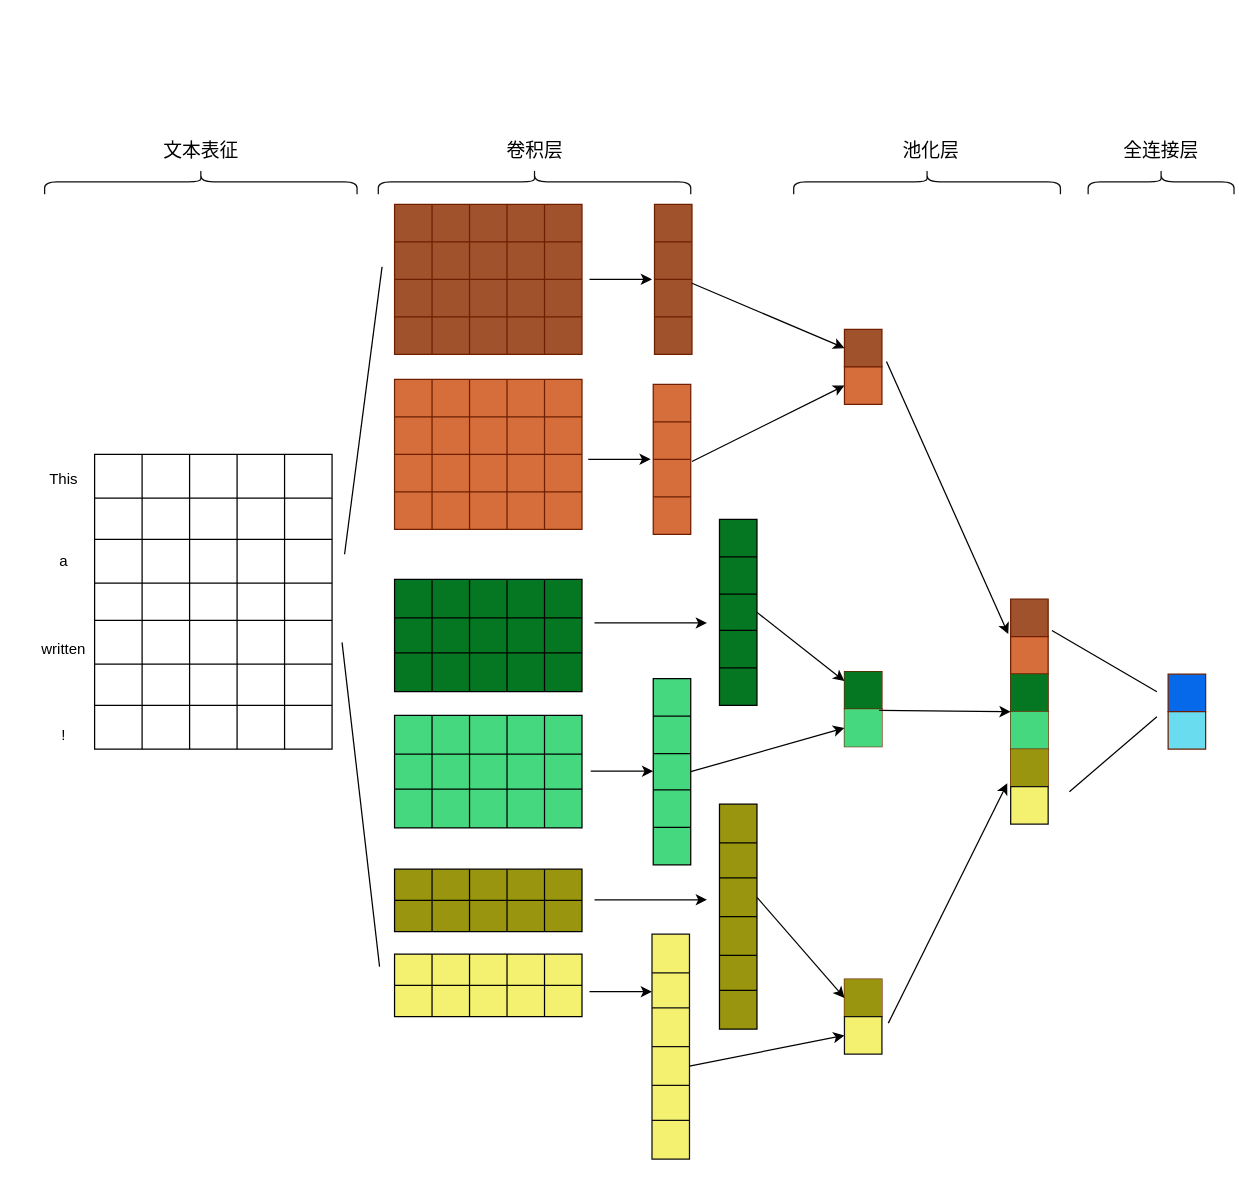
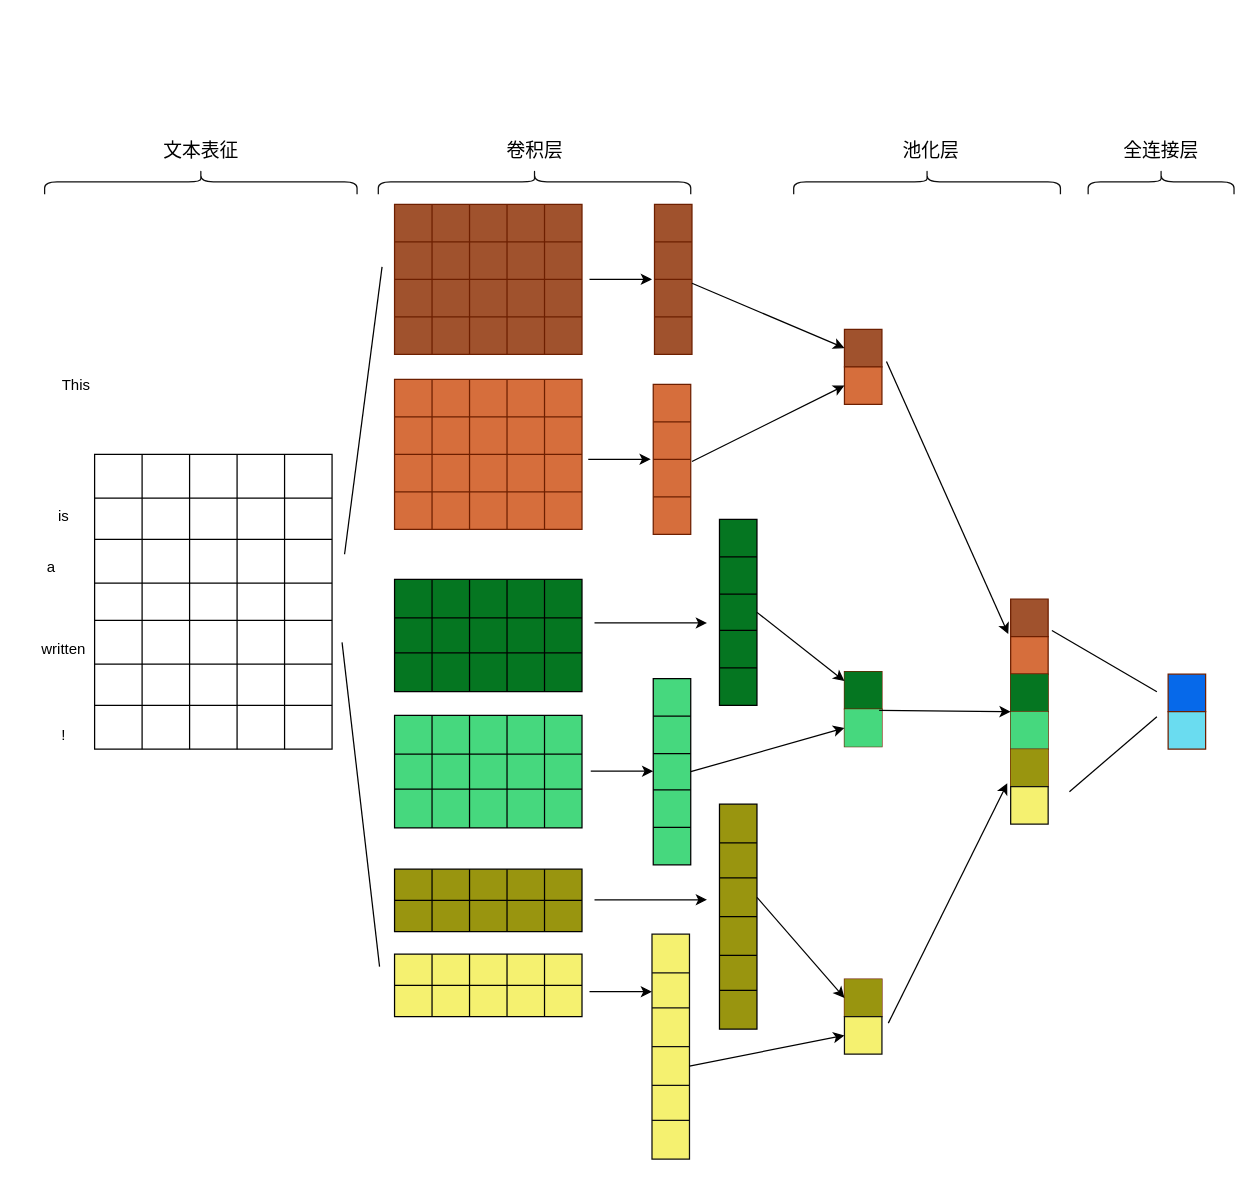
node "This": moved (63, 479) -> (76, 386)
node "is": added
node "a": moved (63, 562) -> (51, 568)
